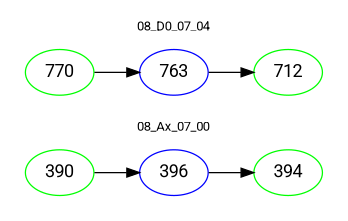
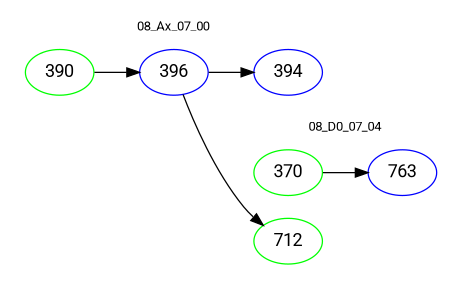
node "770": label "770" -> "370"
edge "763" -> "712": now "396" -> "712"
node "394": color green -> blue
